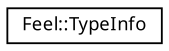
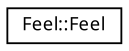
node "Feel::TypeInfo": label "Feel::TypeInfo" -> "Feel::Feel"
